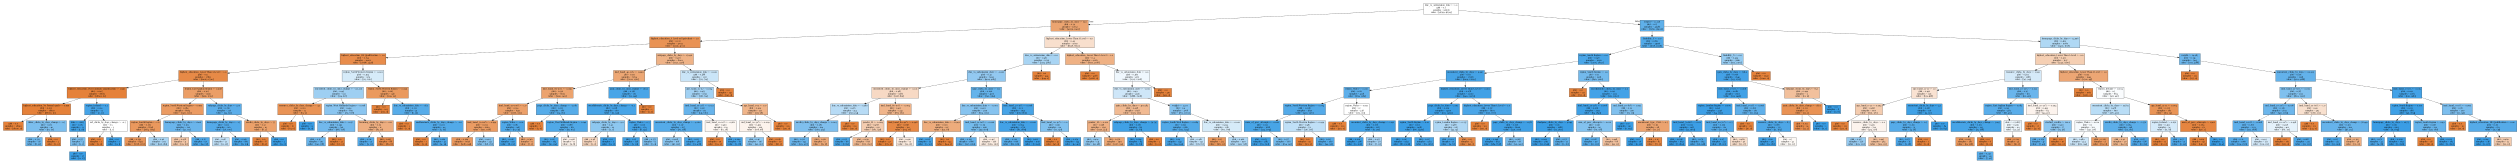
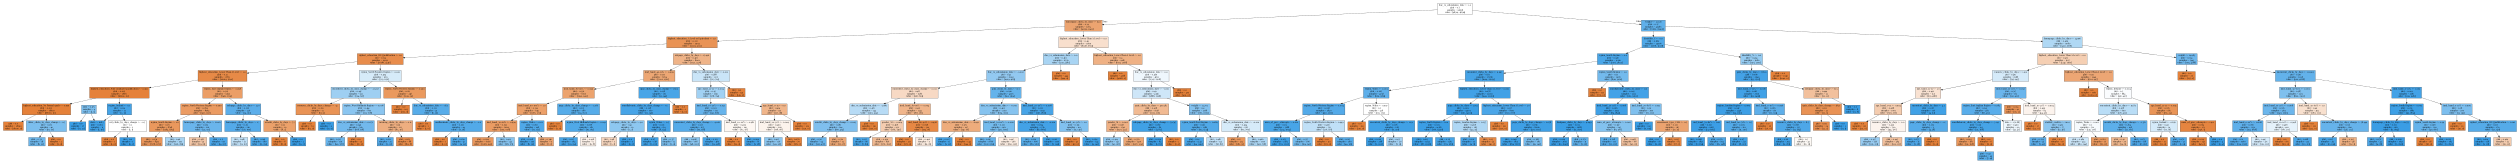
node "gini = 0.0 samples = 84 value = [0, 84]": removed
edge "date <= 168.5 gini = 0.062 samples = 31 value = [1, 30]" -> "gini = 0.375 samples = 4 value = [1, 3]": reversed
edge "date <= 152.887 gini = 0.499 samples = 90 value = [43, 47]" -> "gini = 0.214 samples = 41 value = [36, 5]": reversed
node "gini = 0.489 samples = 40 value = [23, 17]": removed
